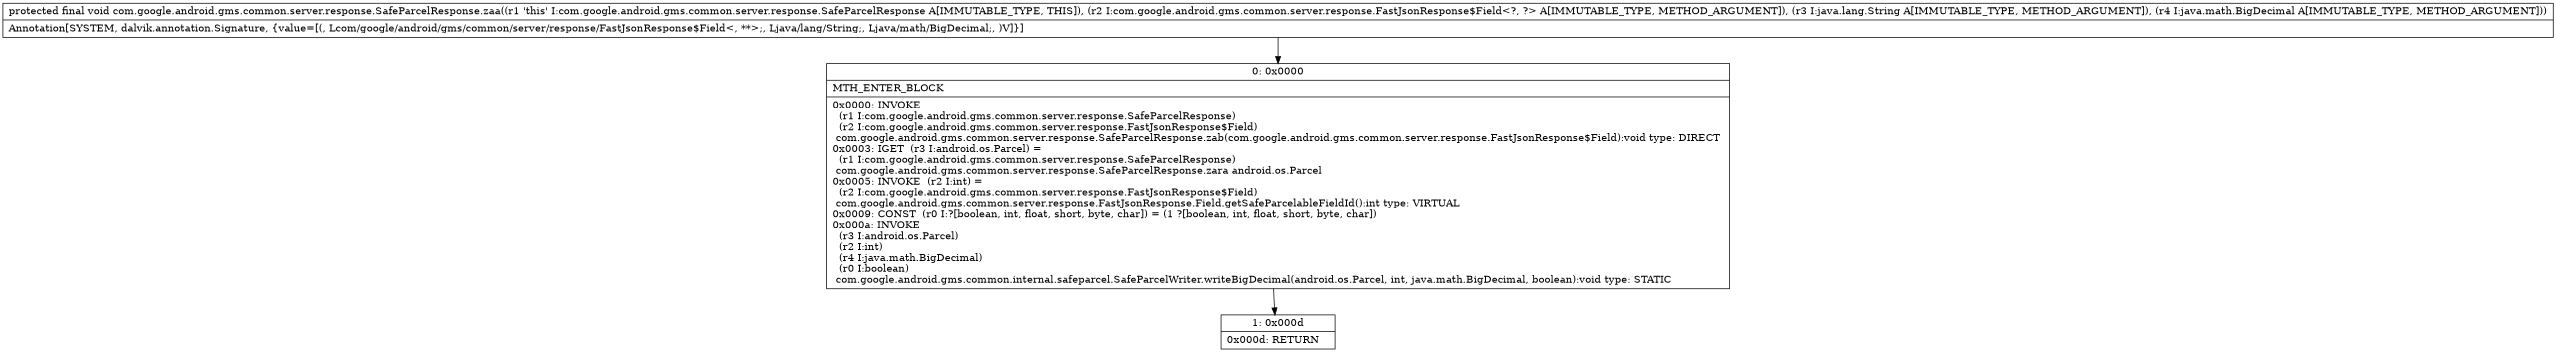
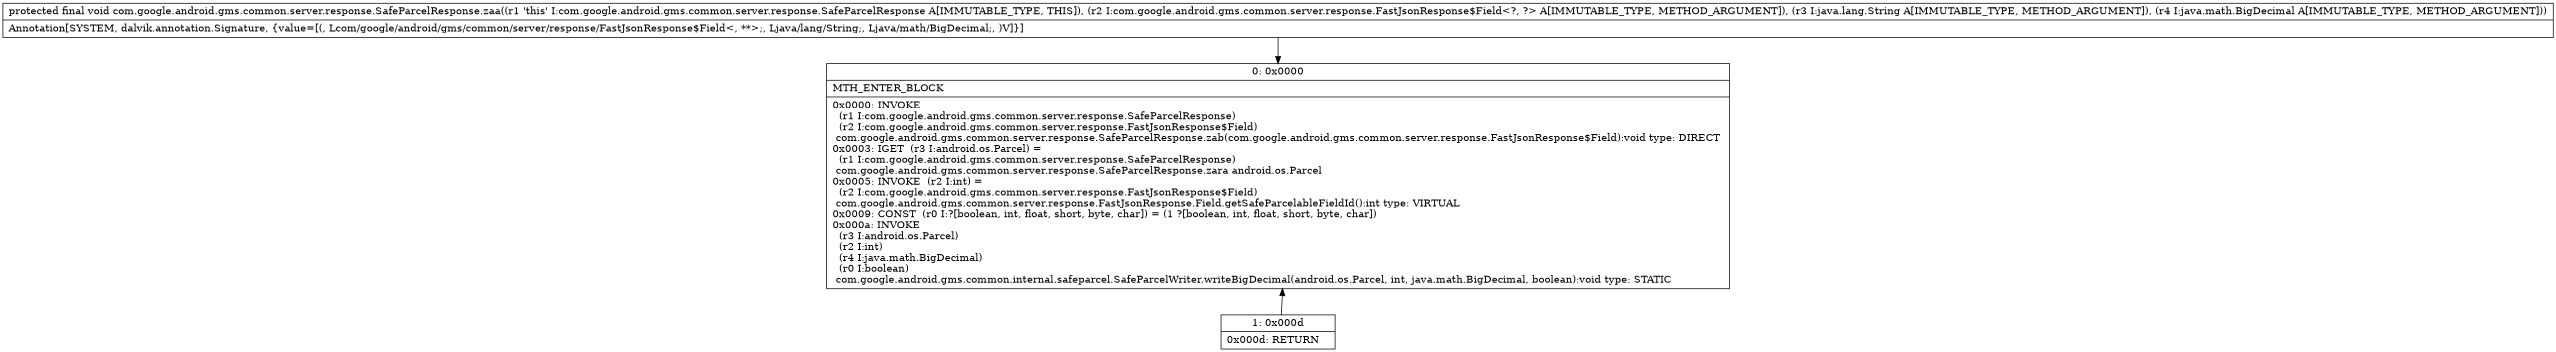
edge "0: 0x0000" -> "1: 0x000d": reversed
